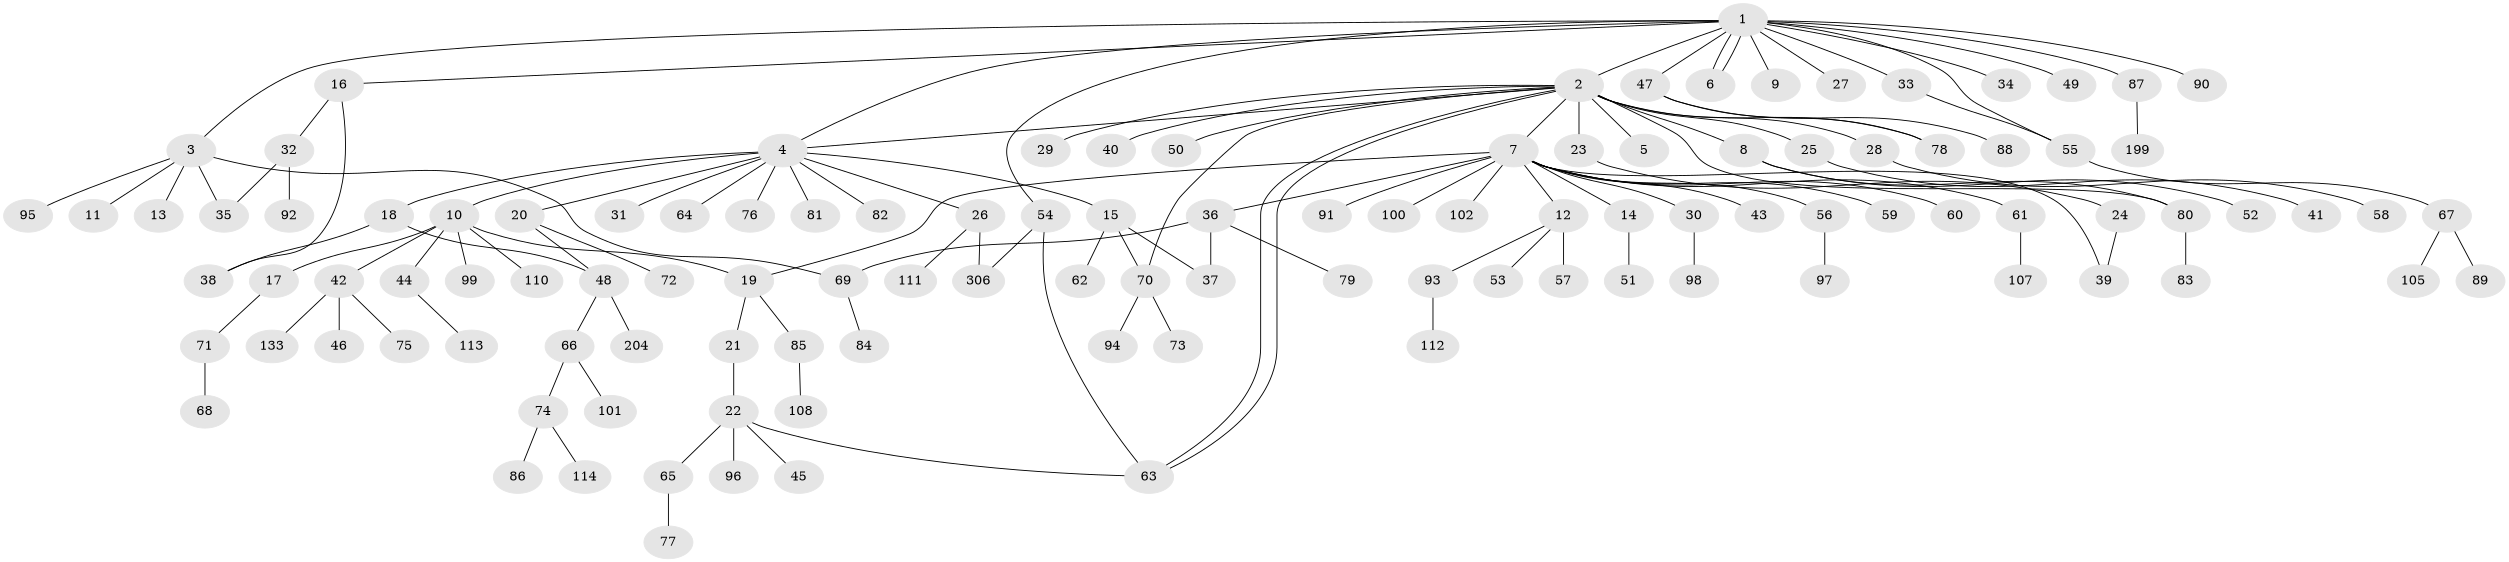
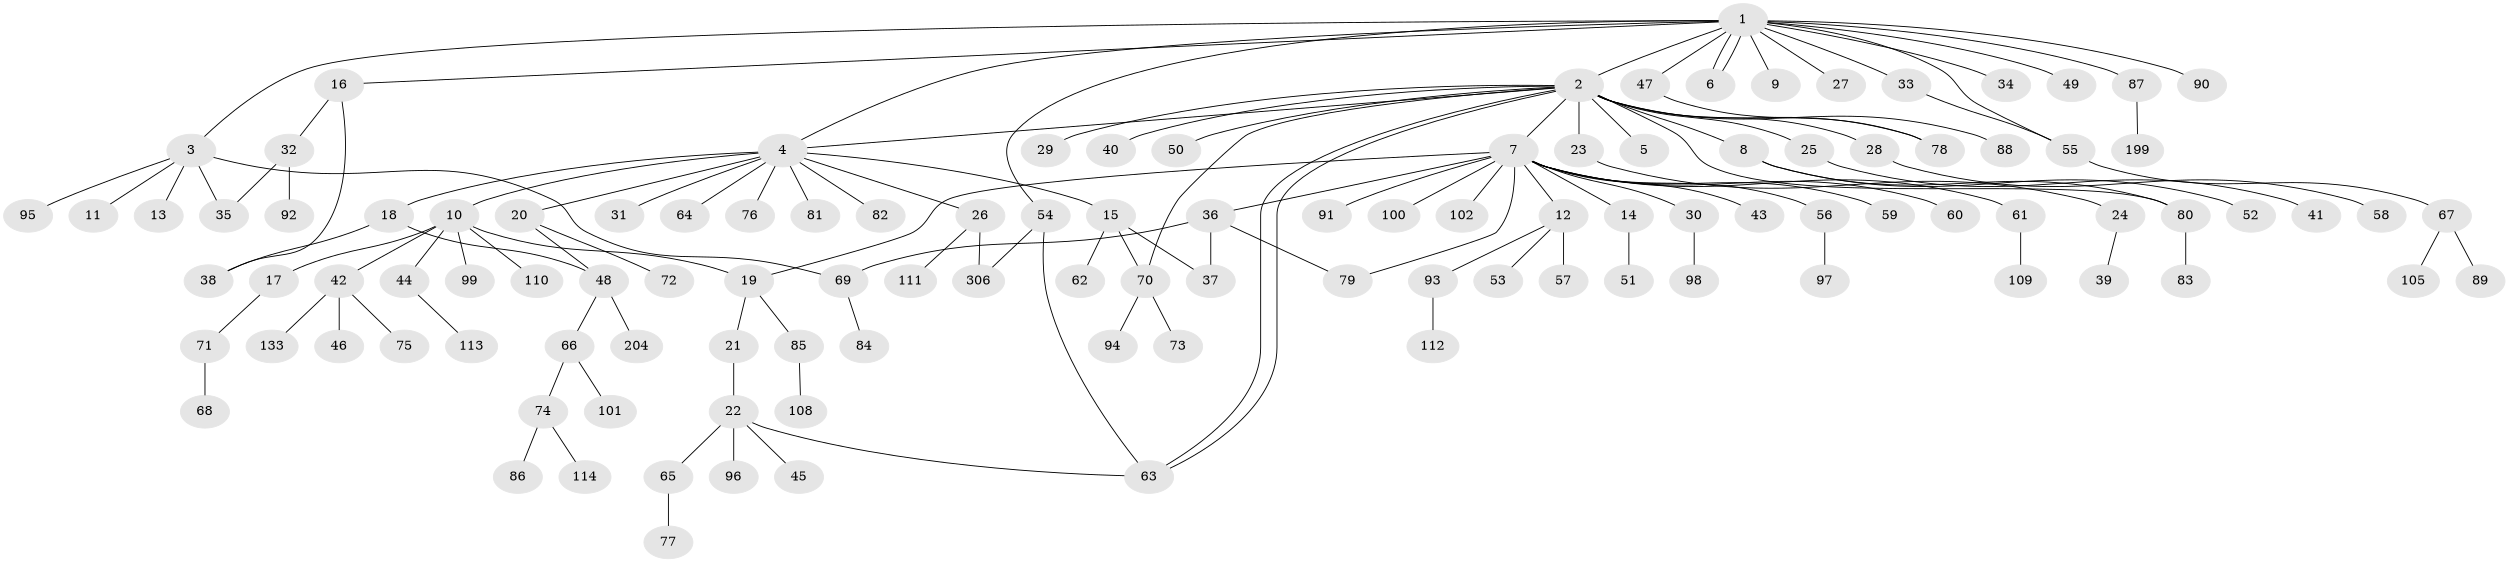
edge "47" -- "88": now "2" -- "88"
edge "7" -- "39": now "7" -- "79"
node "107": label "107" -> "109"
